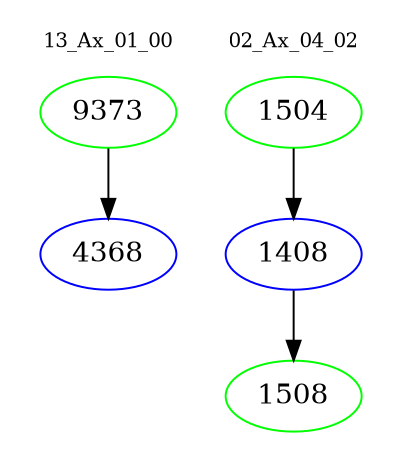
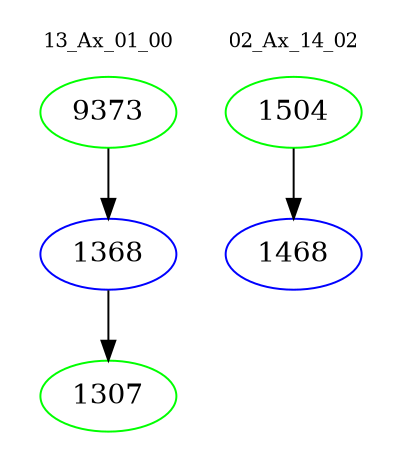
cluster "02_Ax_04_02": label "02_Ax_04_02" -> "02_Ax_14_02"
node "4368": label "4368" -> "1368"
node "1408": label "1408" -> "1468"
node "1307": added
node "1508": removed
